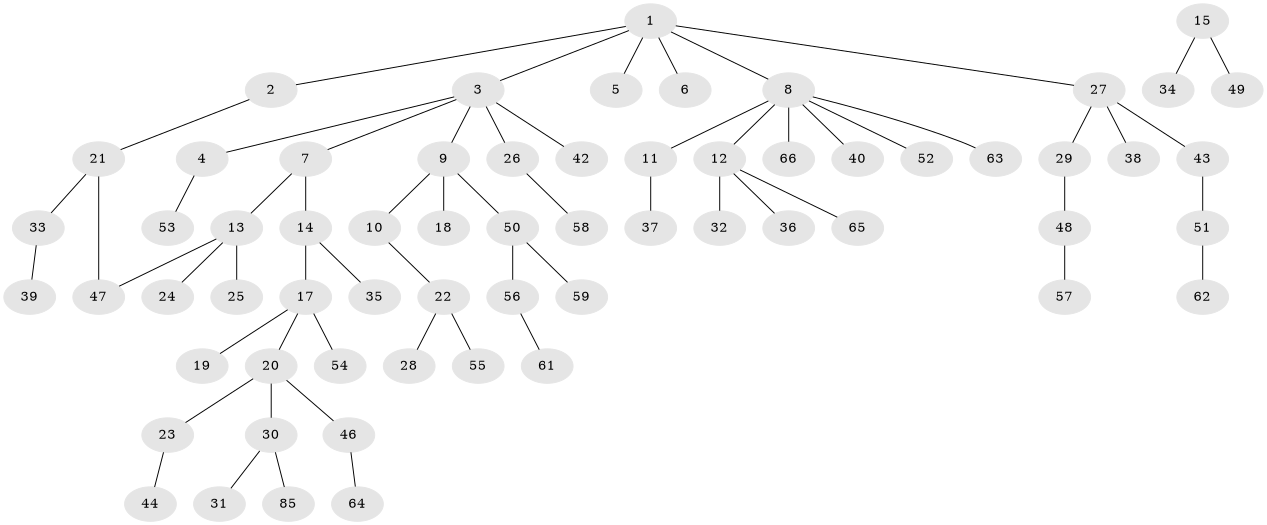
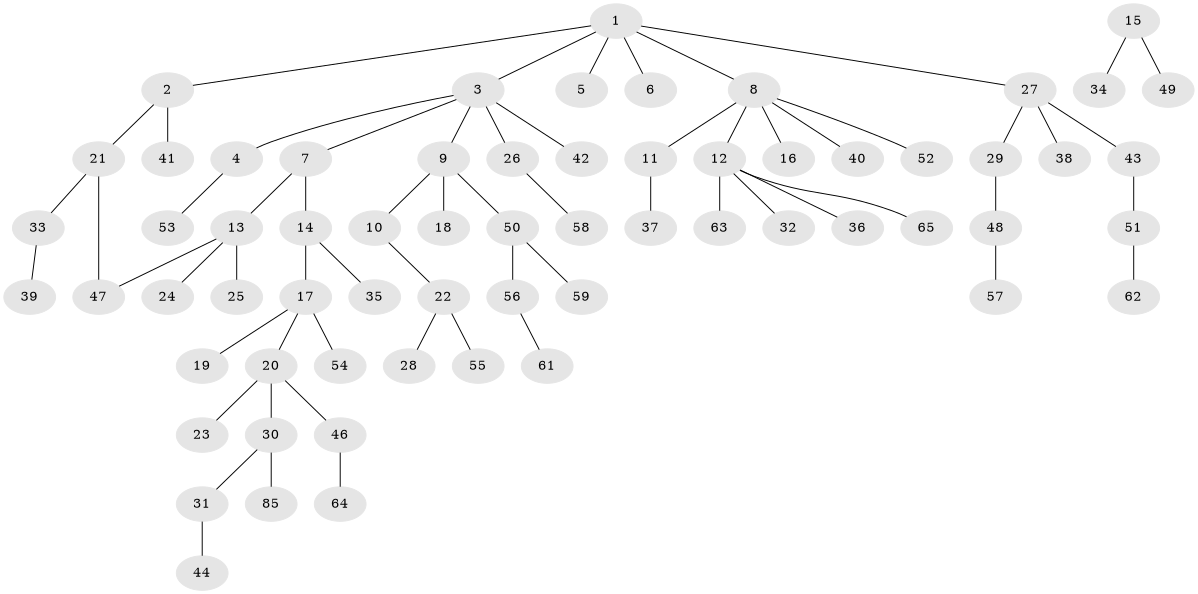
edge "8" -- "63": now "12" -- "63"
node "41": added
node "66": label "66" -> "16"
edge "23" -- "44": now "31" -- "44"
